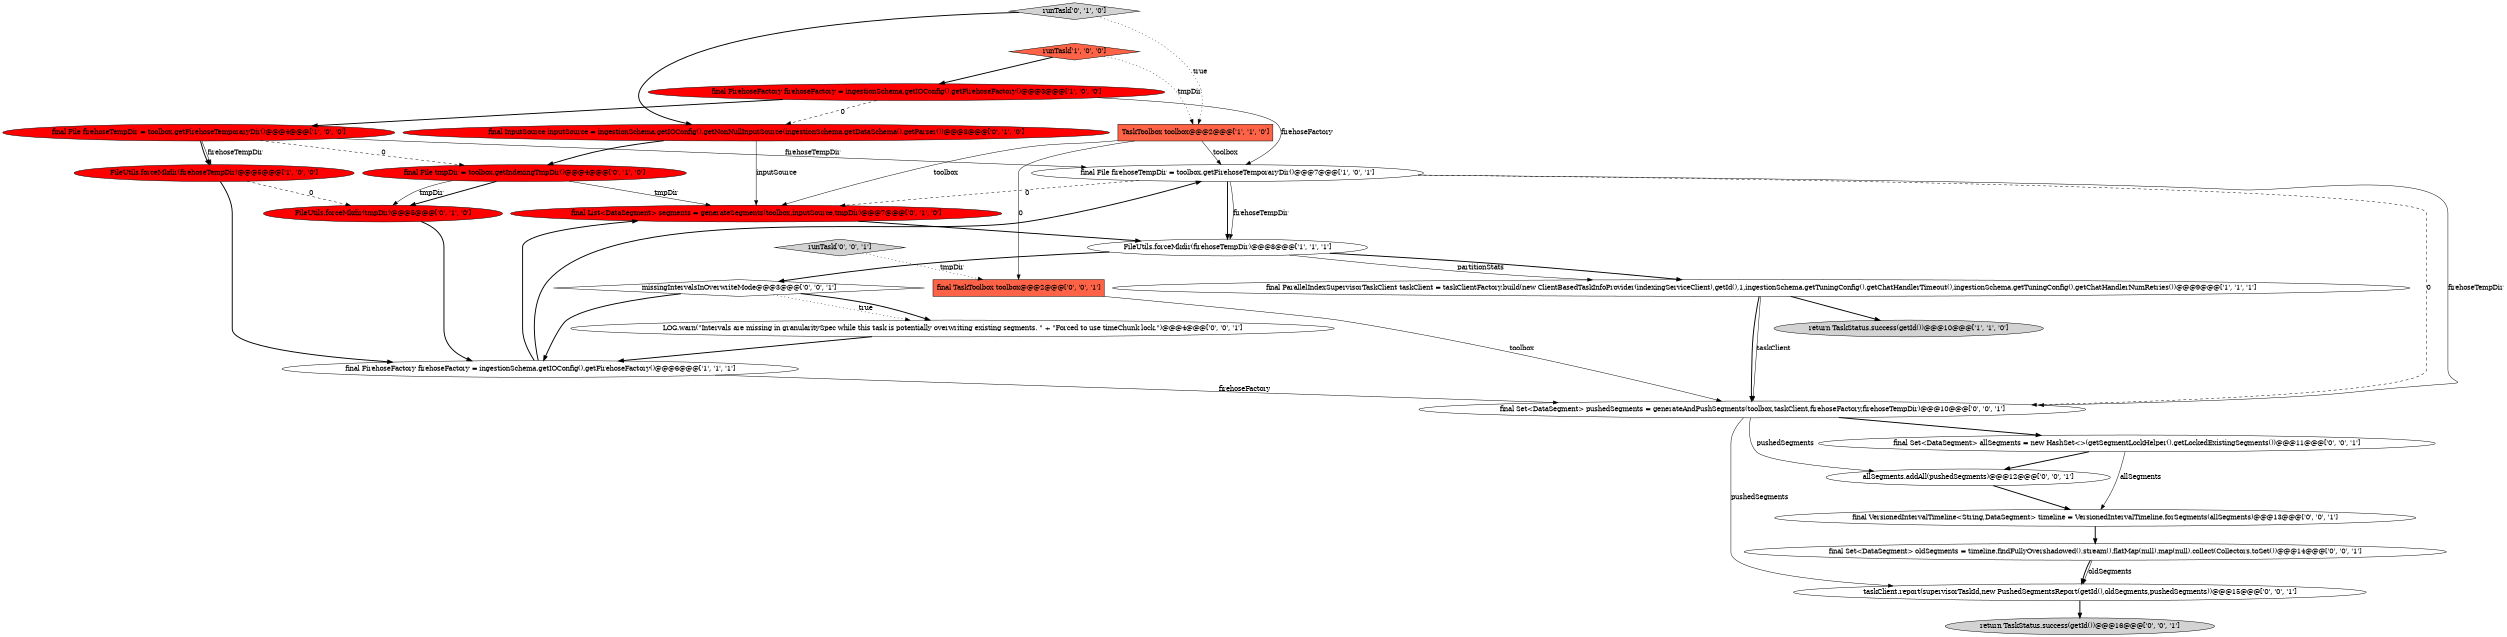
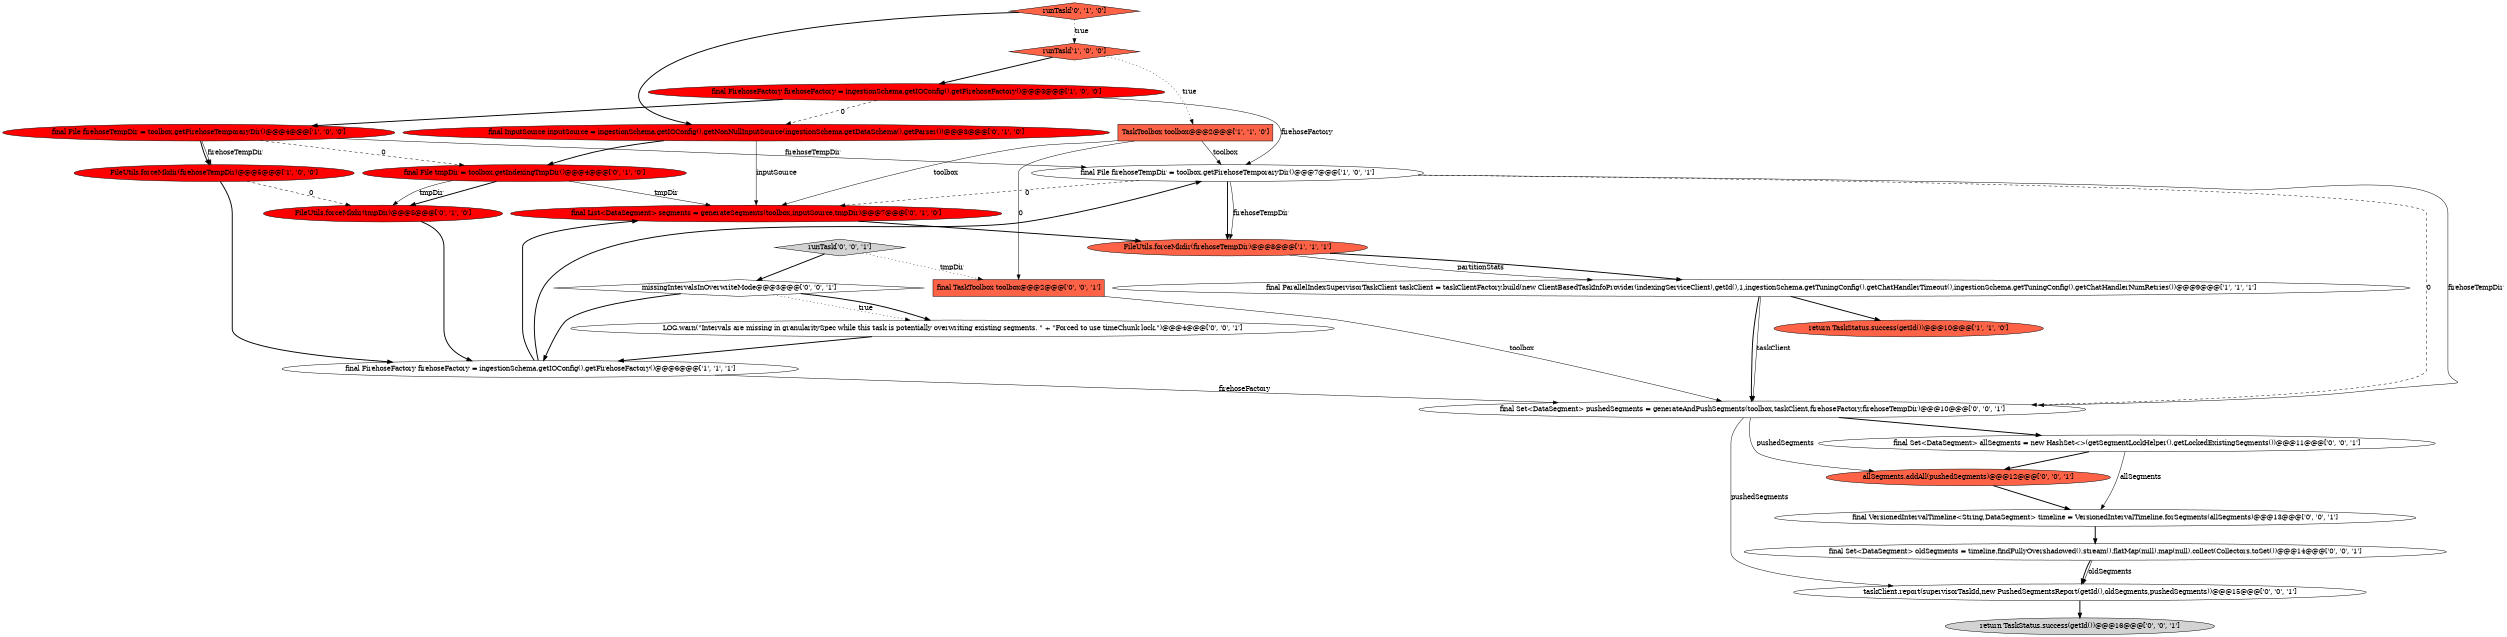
node "runTask['0', '1', '0']": fillcolor lightgray -> tomato
edge "runTask['0', '1', '0']" -> "TaskToolbox toolbox@@@2@@@['1', '1', '0']": now "runTask['0', '1', '0']" -> "runTask['1', '0', '0']"
edge "runTask['1', '0', '0']" -> "TaskToolbox toolbox@@@2@@@['1', '1', '0']": label "tmpDir" -> "true"
node "FileUtils.forceMkdir(firehoseTempDir)@@@8@@@['1', '1', '1']": fillcolor white -> tomato
edge "FileUtils.forceMkdir(firehoseTempDir)@@@8@@@['1', '1', '1']" -> "missingIntervalsInOverwriteMode@@@3@@@['0', '0', '1']": now "runTask['0', '0', '1']" -> "missingIntervalsInOverwriteMode@@@3@@@['0', '0', '1']"
node "return TaskStatus.success(getId())@@@10@@@['1', '1', '0']": fillcolor lightgray -> tomato
node "allSegments.addAll(pushedSegments)@@@12@@@['0', '0', '1']": fillcolor white -> tomato
